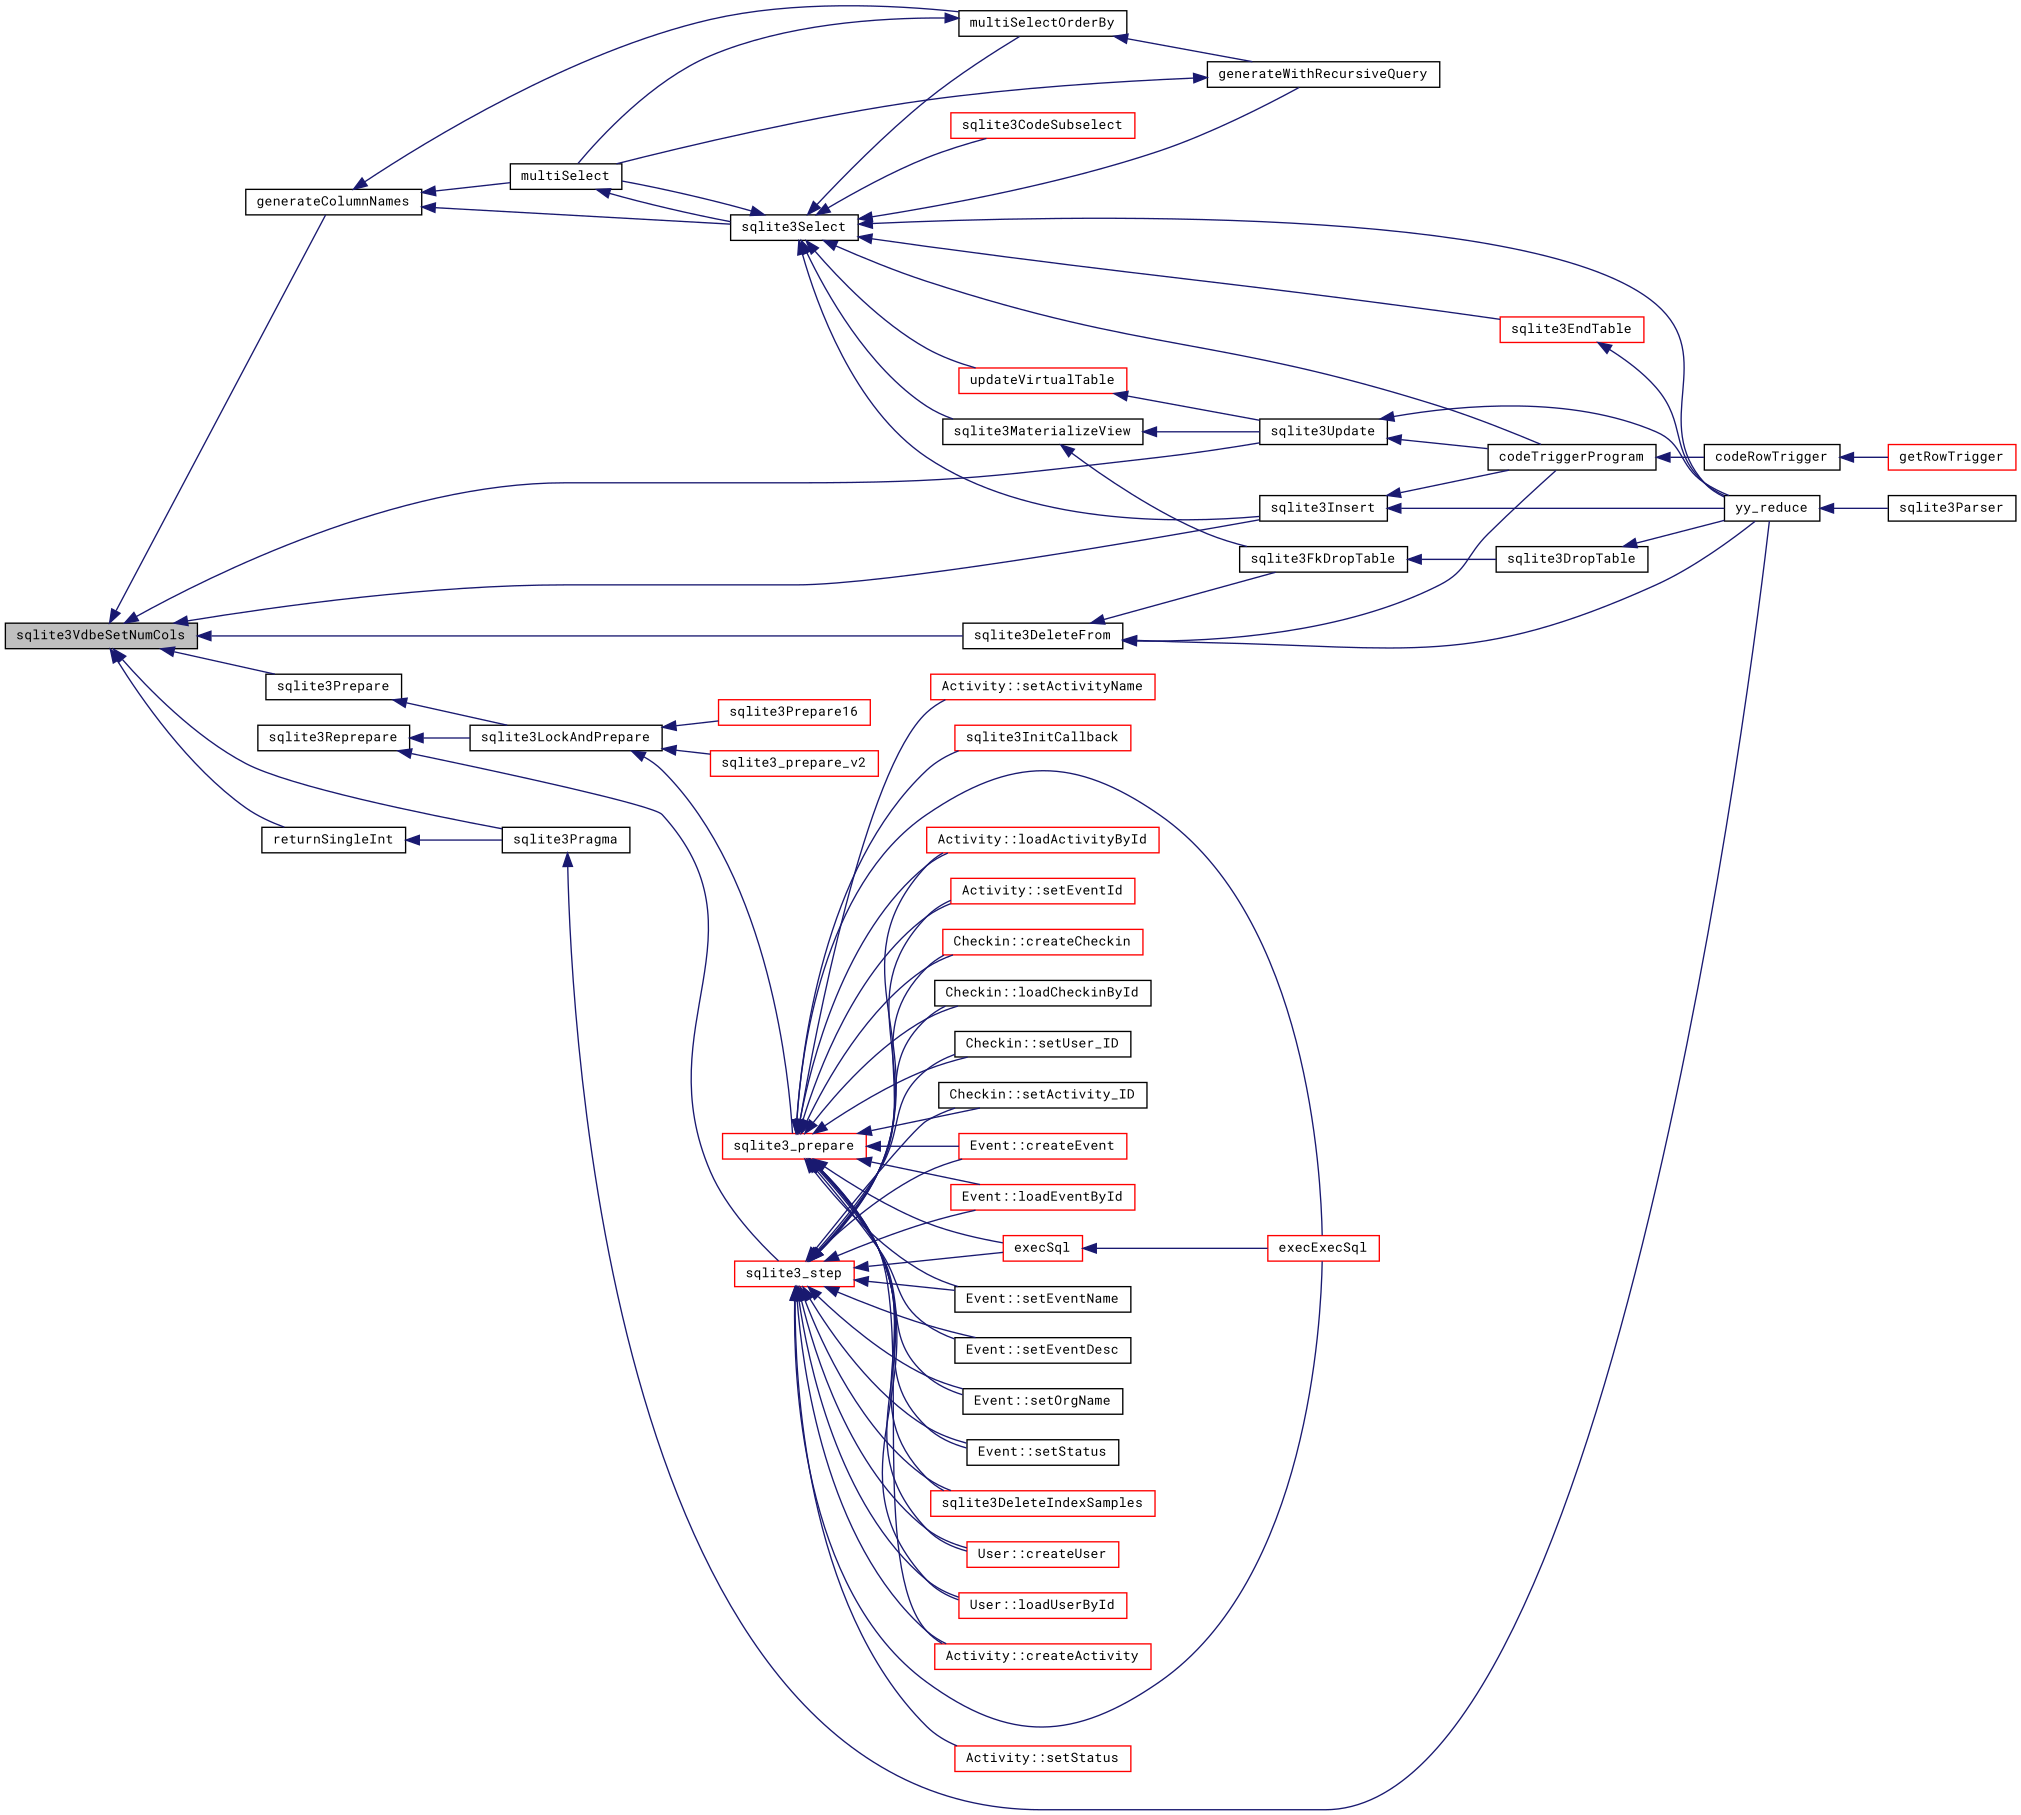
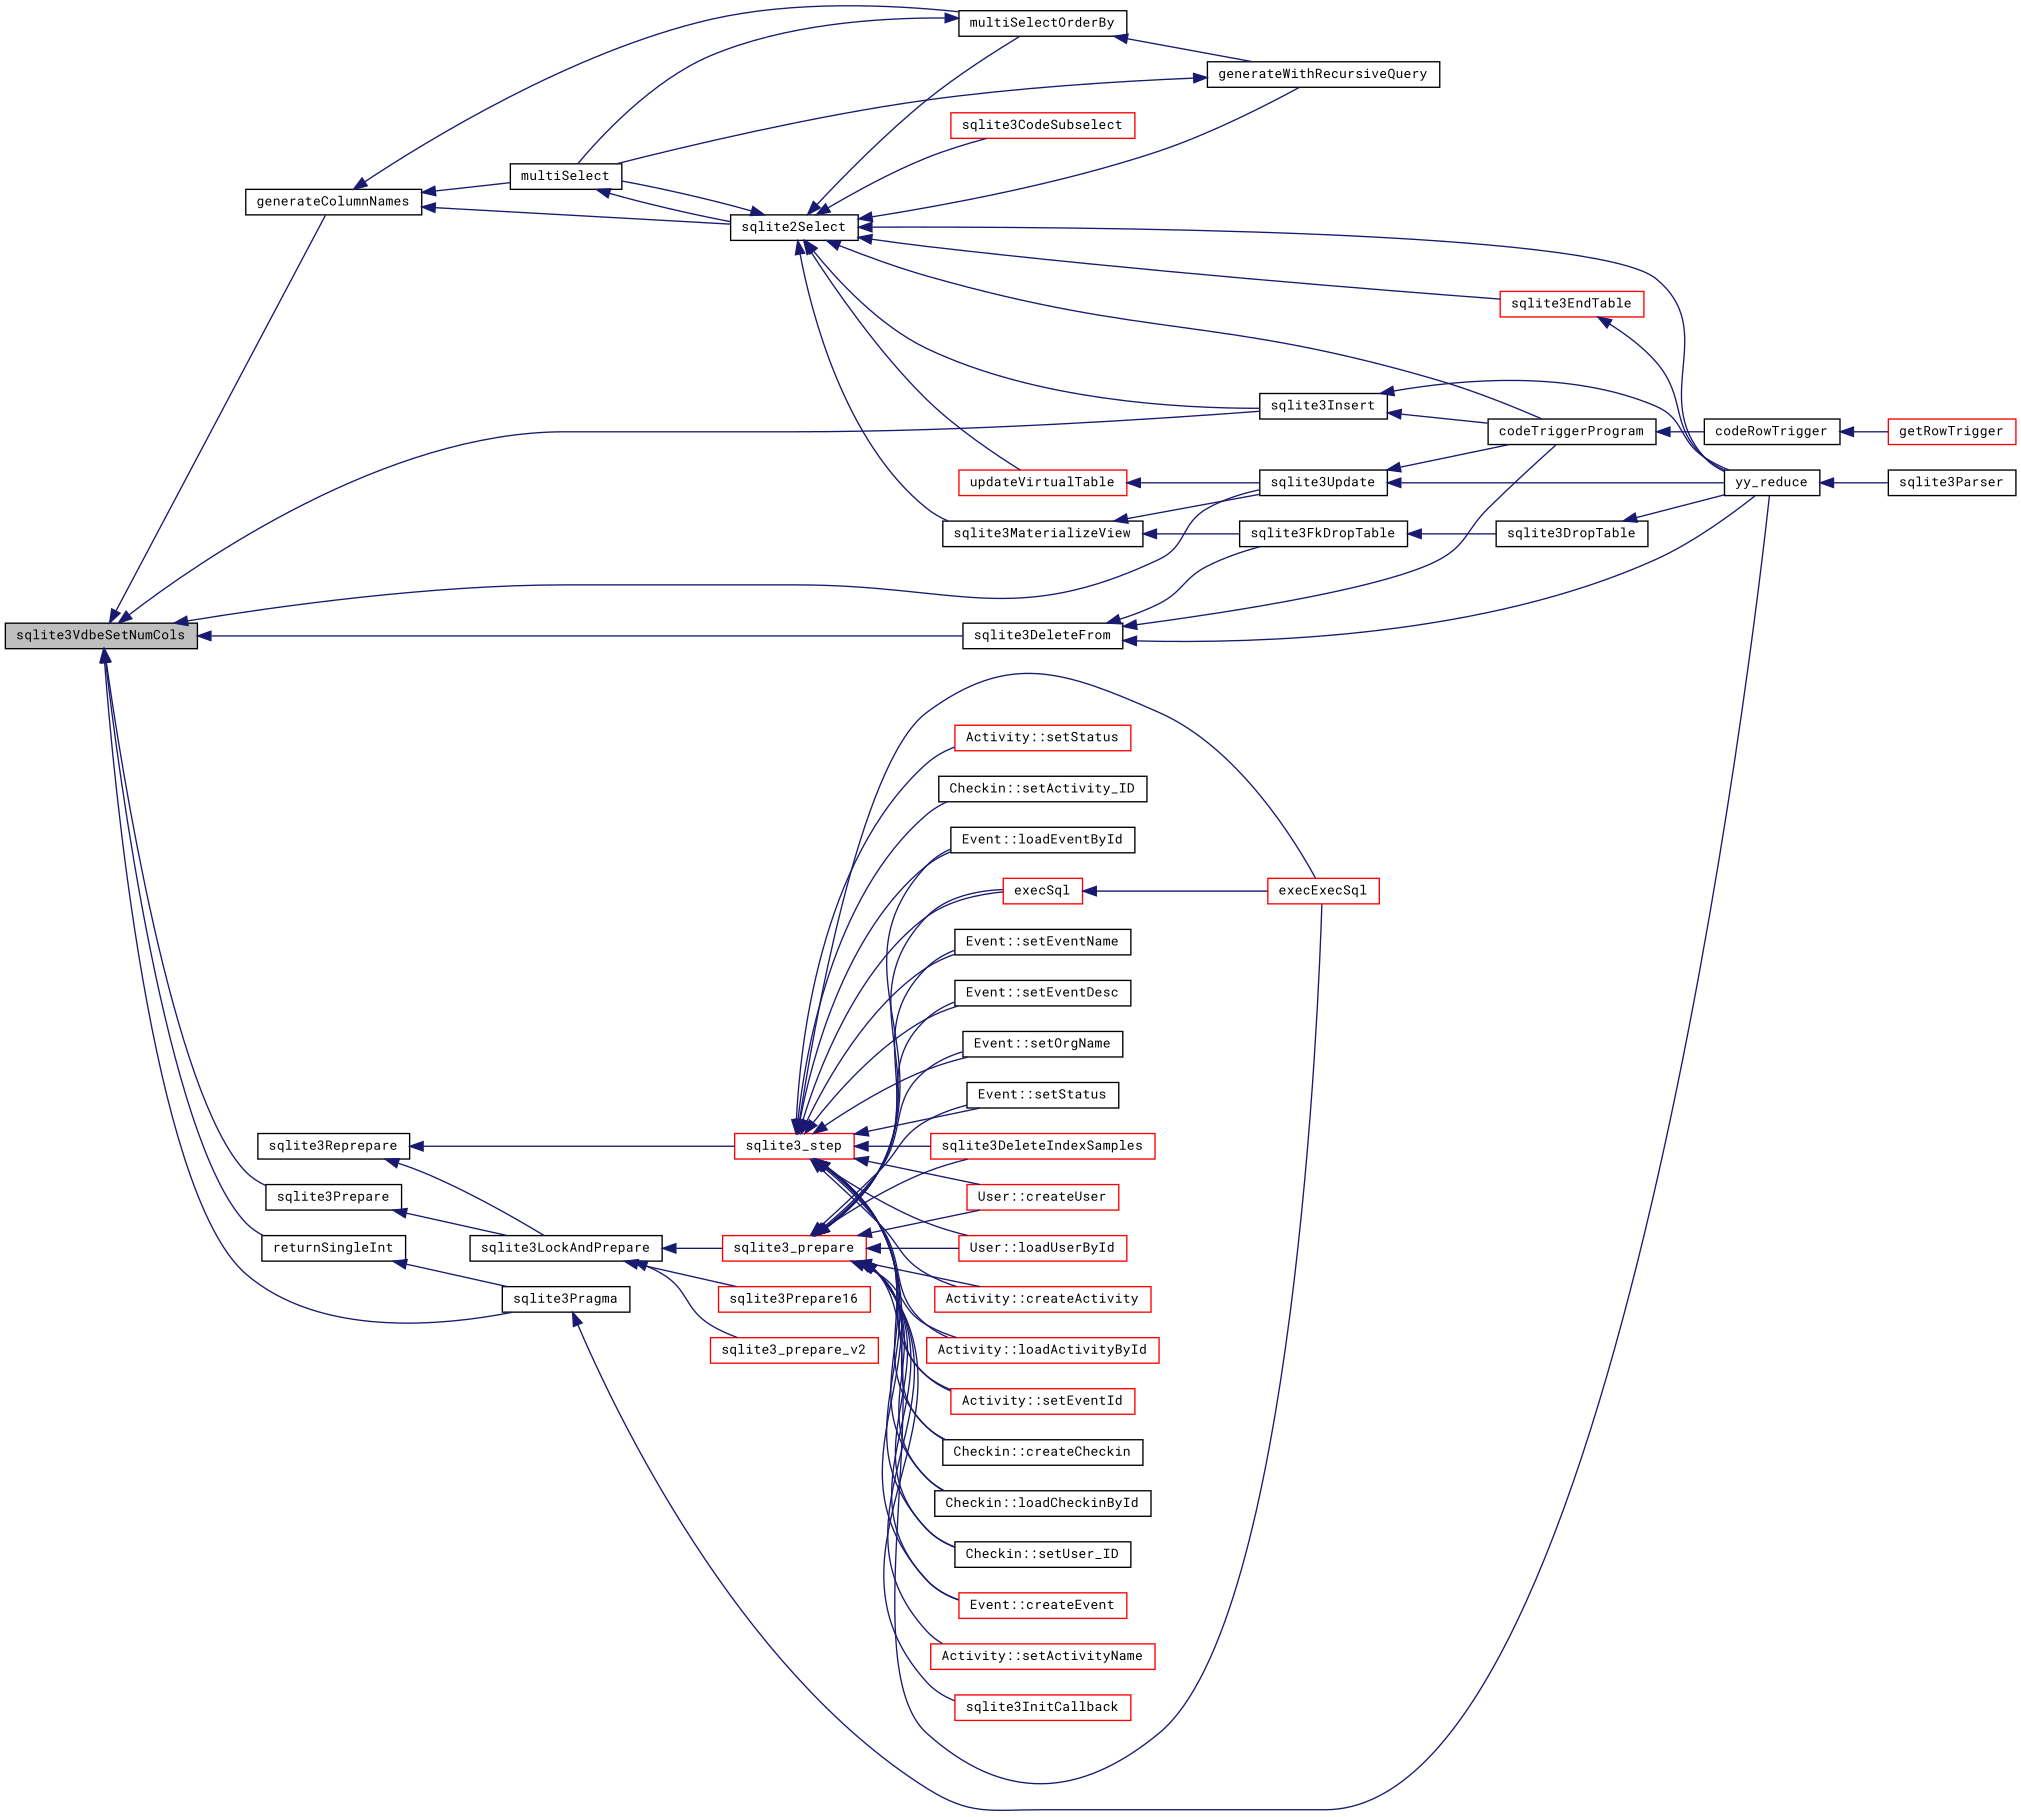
node "sqlite3Select": label "sqlite3Select" -> "sqlite2Select"
node "Checkin::createCheckin": color red -> black
edge "Checkin::setActivity_ID" -> "sqlite3_prepare": removed
node "Event::loadEventById": color red -> black
